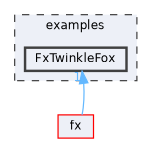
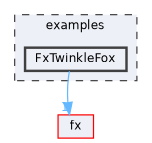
edge "fx" -> "FxTwinkleFox": reversed
